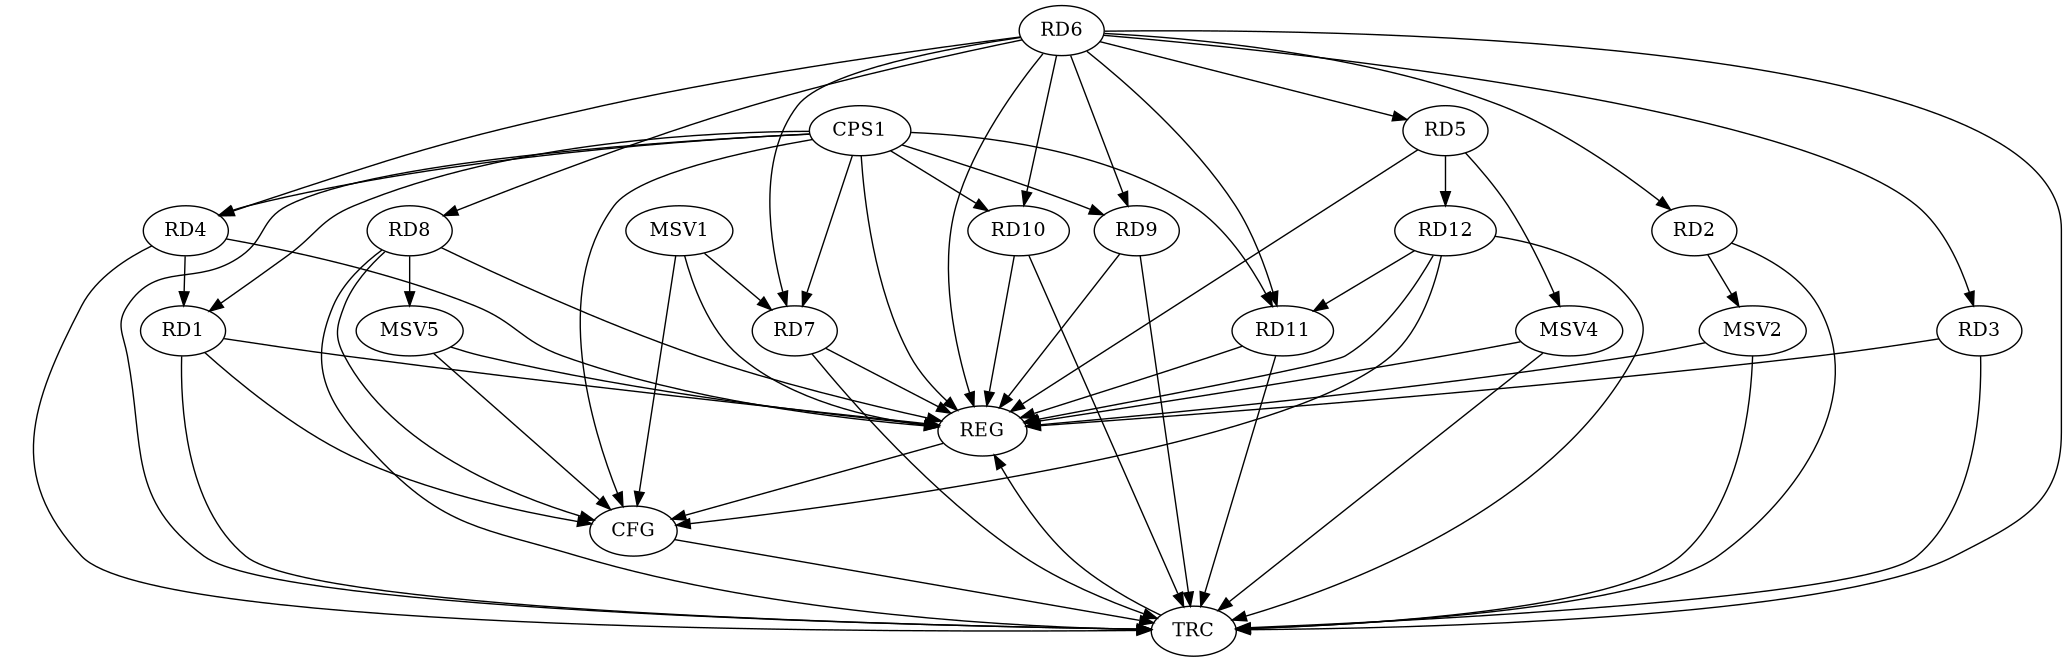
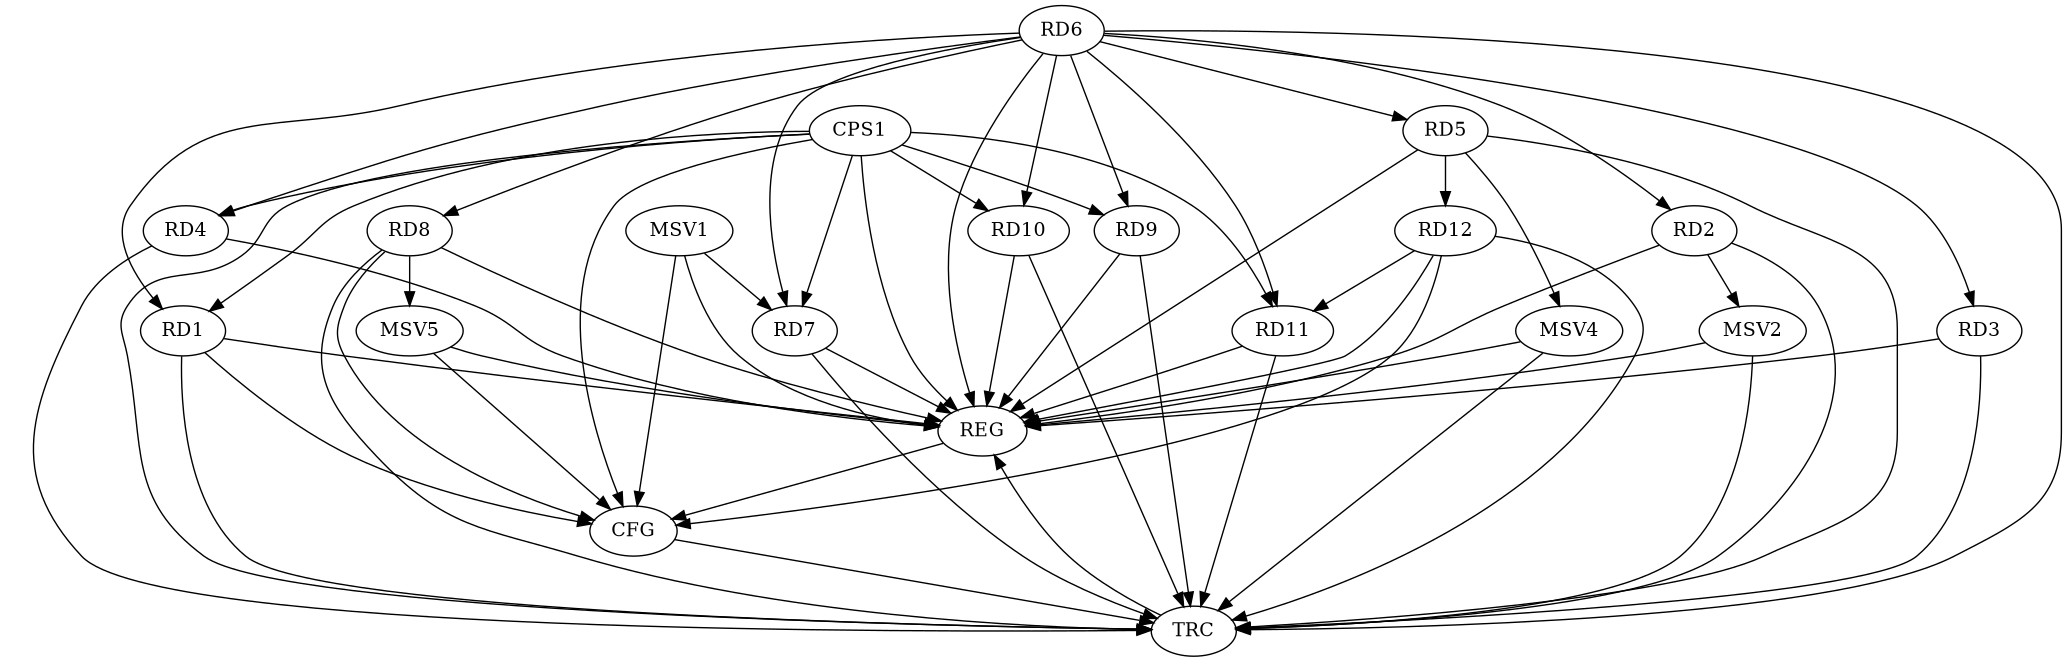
edge "RD4" -> "RD1": now "RD6" -> "RD1"
edge "RD2" -> "REG": added
edge "RD5" -> "TRC": added
